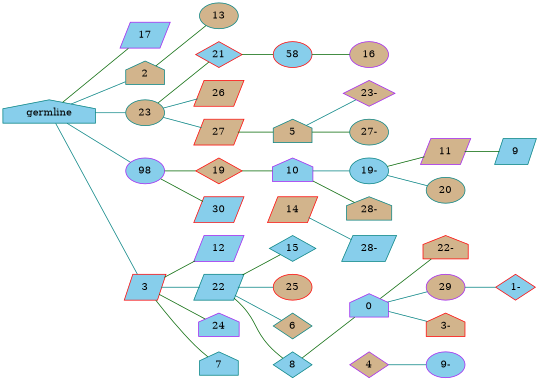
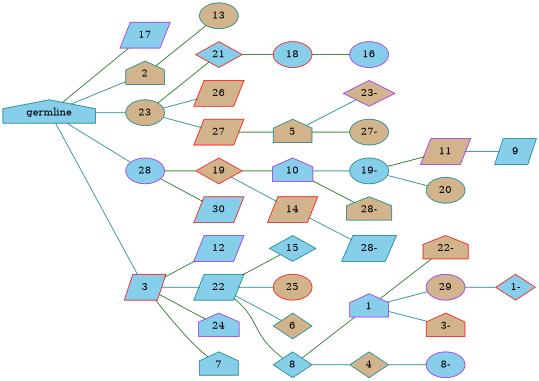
node "58": label "58" -> "18"
node "16": fillcolor tan -> skyblue
edge "11" -- "9": color darkgreen -> teal
node "98": label "98" -> "28"
edge "19" -- "14": added
node "0": label "0" -> "1"
edge "8" -- "4": added
node "4": color purple -> teal
node "9-": label "9-" -> "8-"
